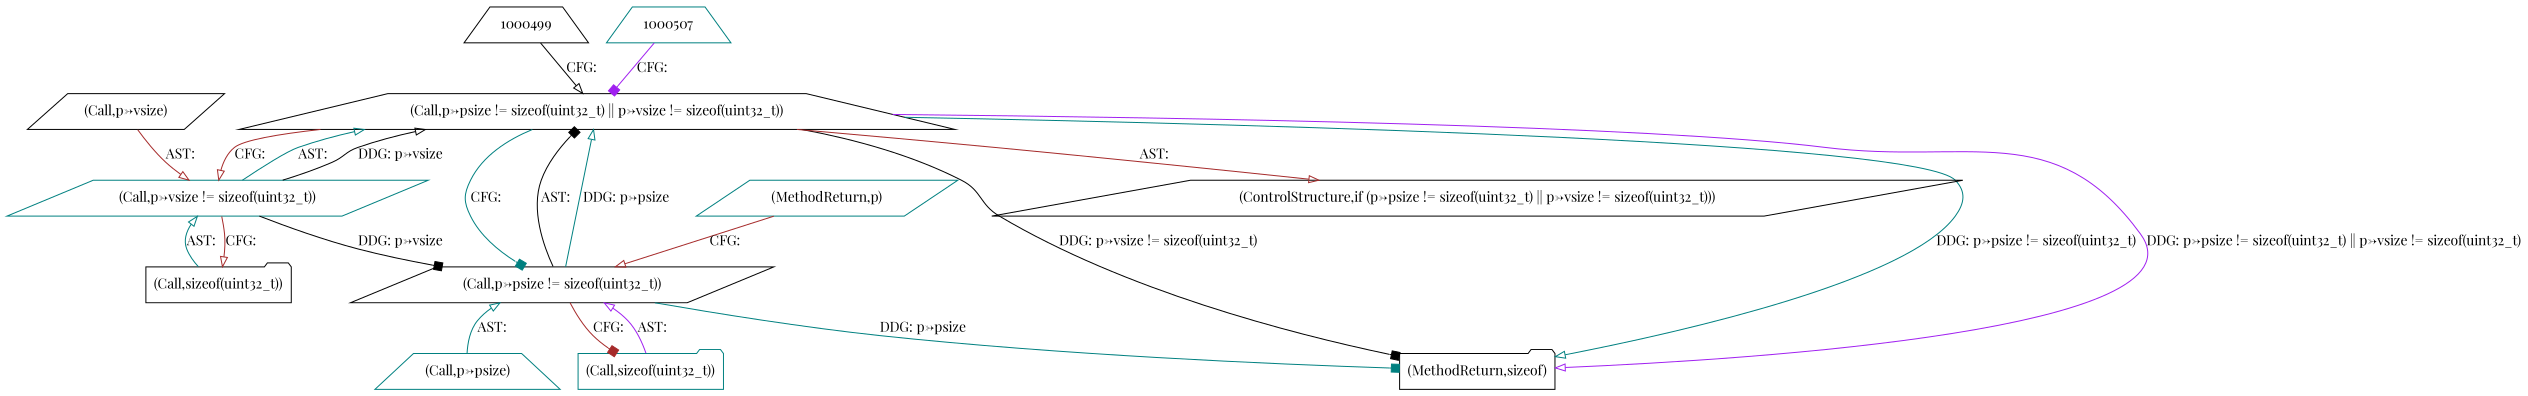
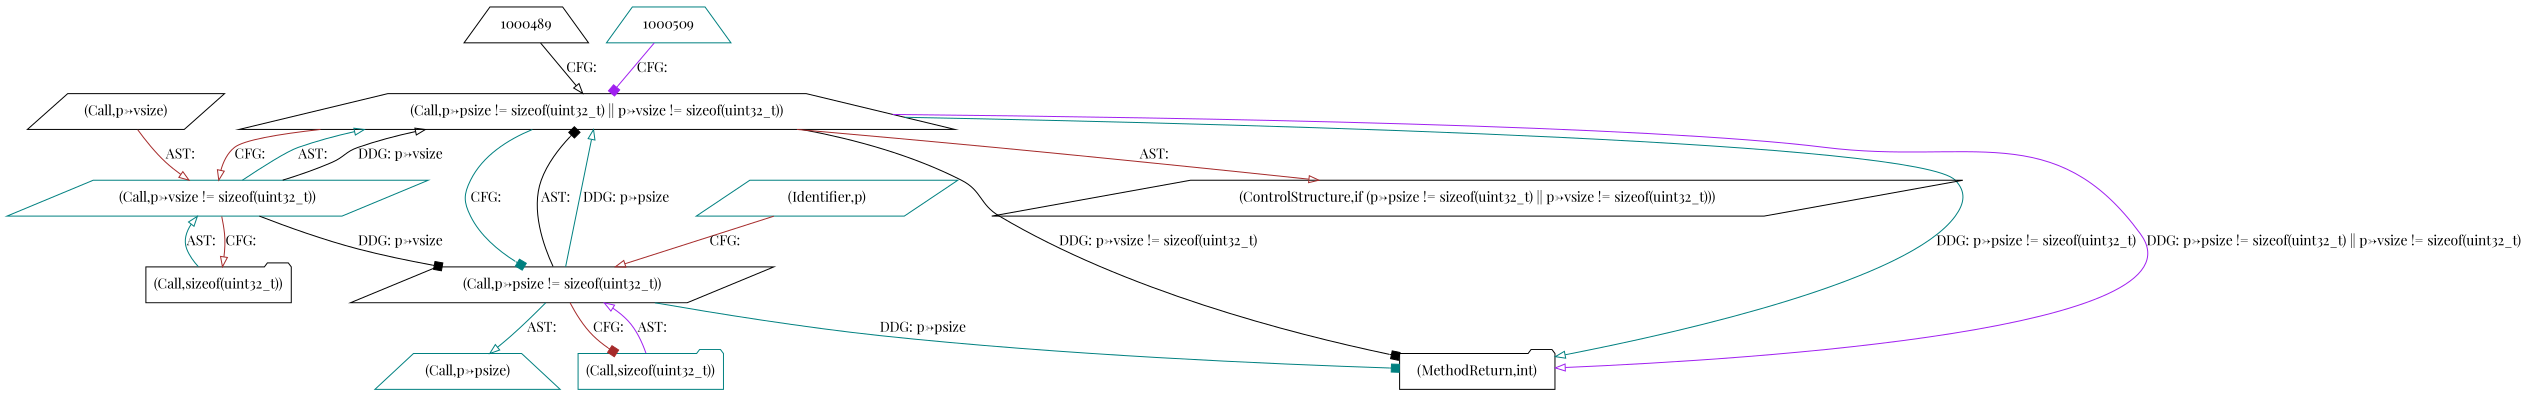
node "1000499": label "1000499" -> "1000489"
node "1000507": label "1000507" -> "1000509"
node "(MethodReturn,p)": label "(MethodReturn,p)" -> "(Identifier,p)"
edge "(Call,p->psize)" -> "(Call,p->psize != sizeof(uint32_t))": reversed
node "(MethodReturn,sizeof)": label "(MethodReturn,sizeof)" -> "(MethodReturn,int)"
